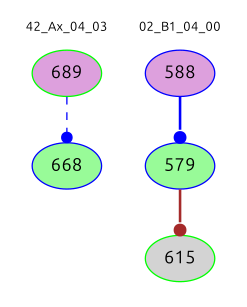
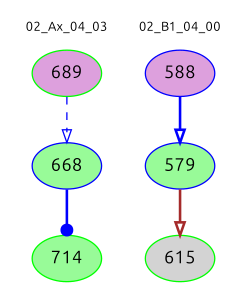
cluster "42_Ax_04_03": label "42_Ax_04_03" -> "02_Ax_04_03"
edge "588" -> "579": arrowhead dot -> onormal
edge "689" -> "668": arrowhead dot -> onormal
edge "579" -> "615": arrowhead dot -> onormal
node "714": added
